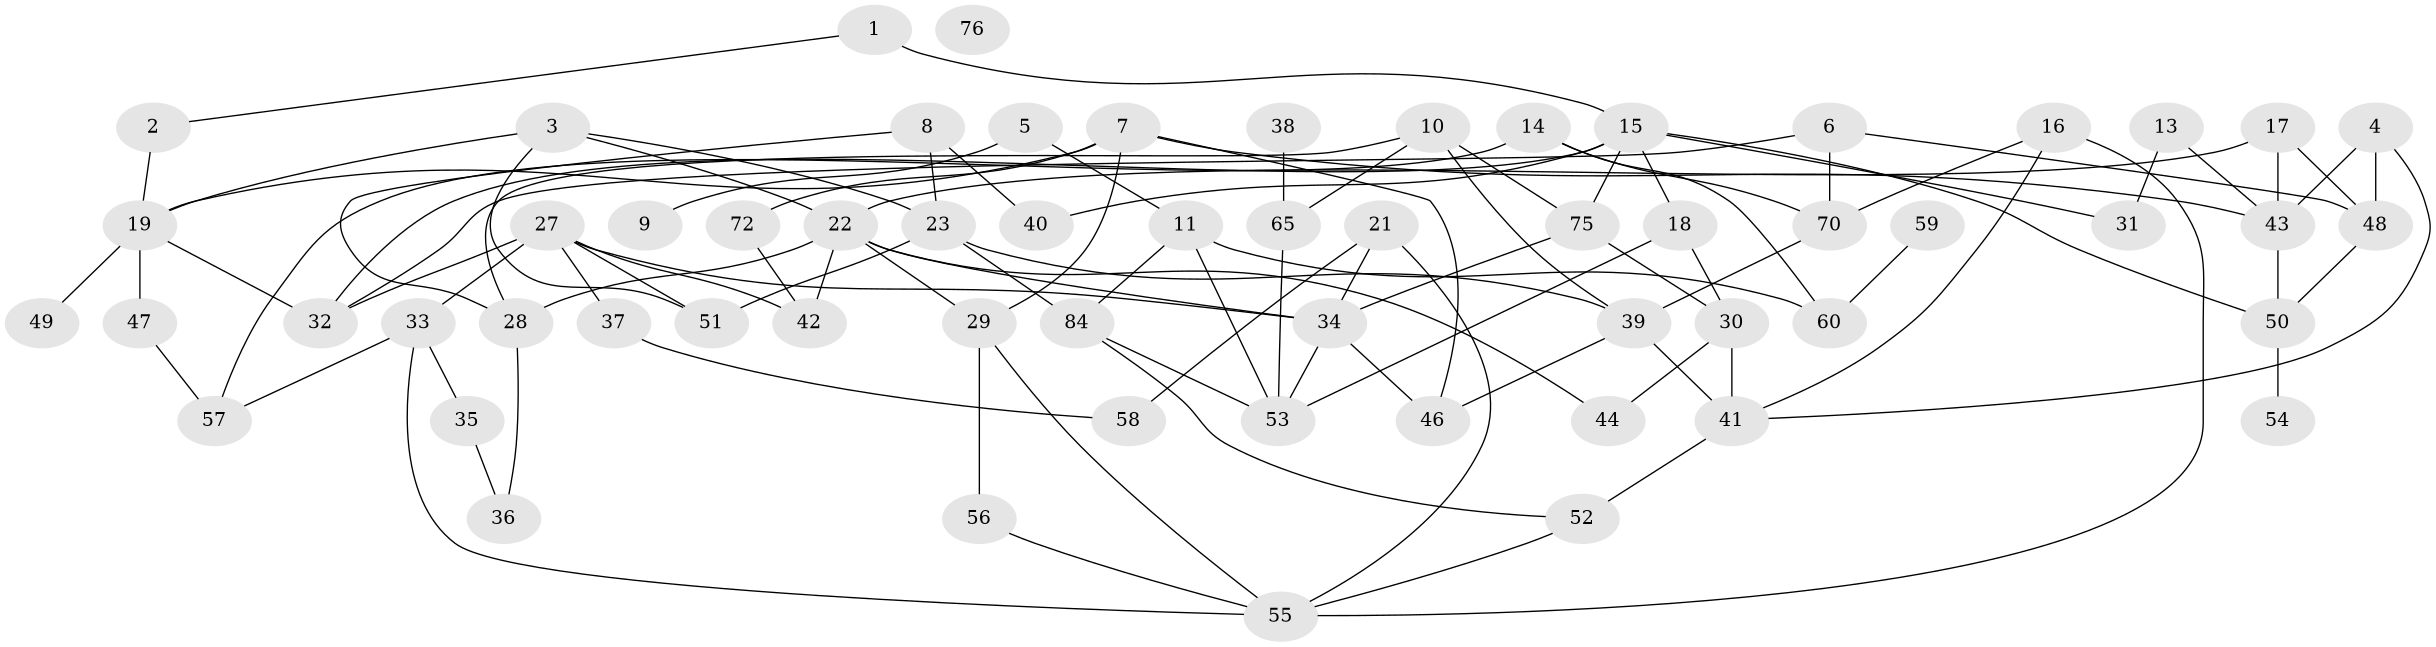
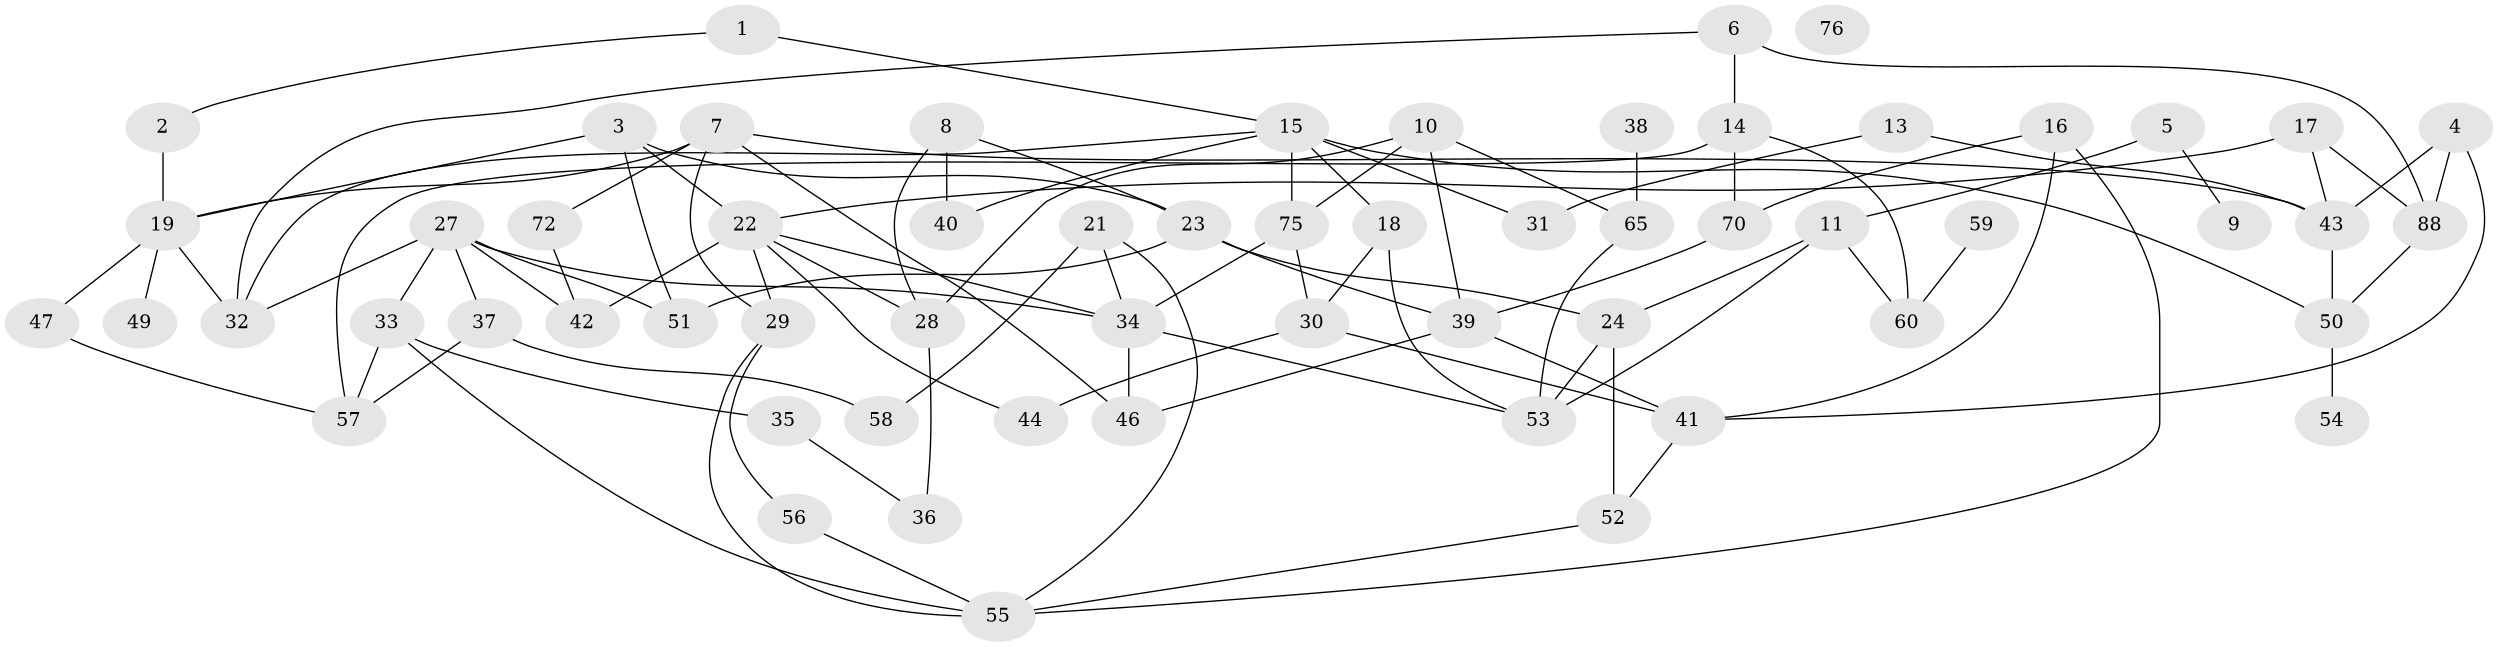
edge "6" -- "70": now "6" -- "14"
node "48": label "48" -> "88"
node "84": label "84" -> "24"
edge "37" -- "57": added
